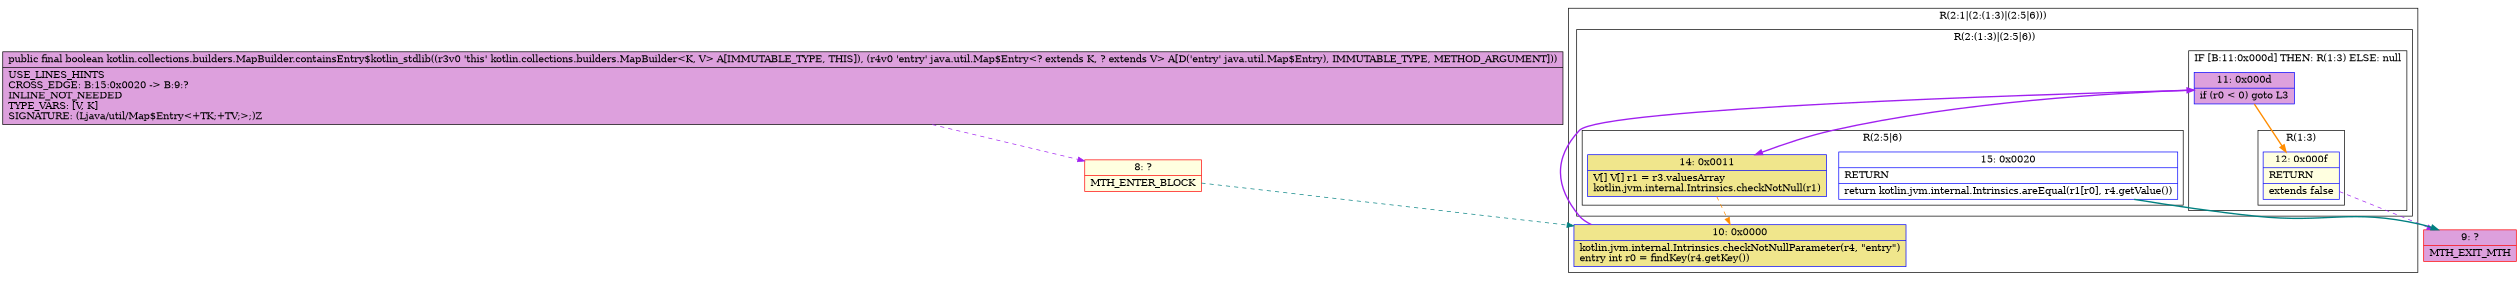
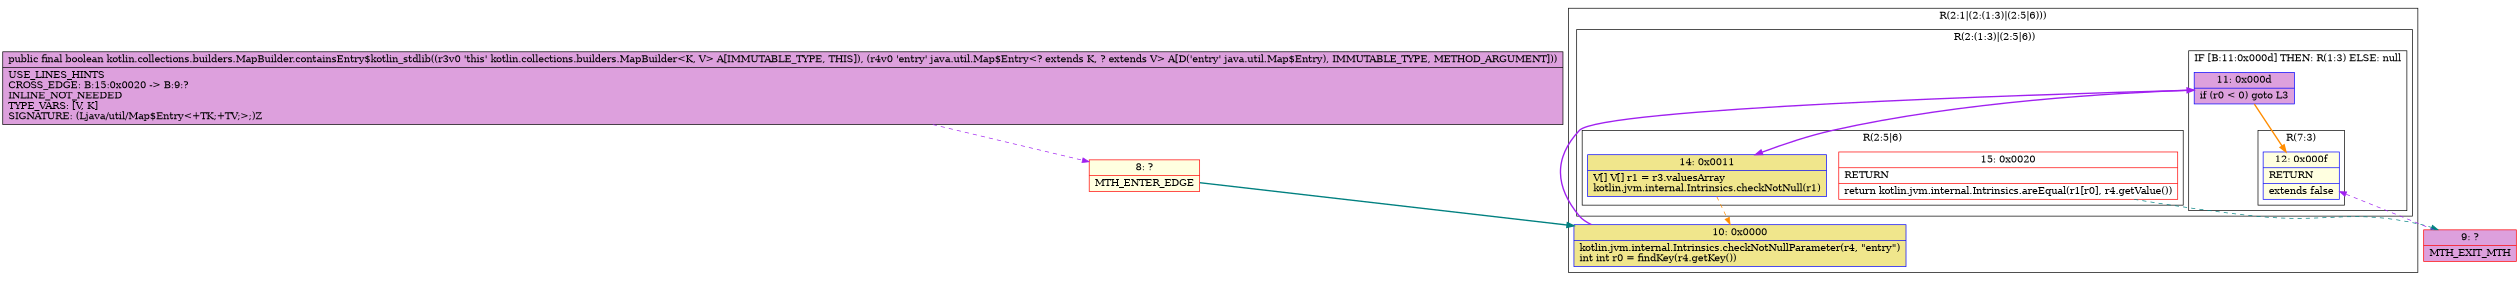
cluster "R(1:3)": label "R(1:3)" -> "R(7:3)"
node "15: 0x0020": color blue -> red
node "8: ?": text "MTH_ENTER_BLOCK" -> "MTH_ENTER_EDGE"
edge "8: ?" -> "10: 0x0000": style dashed -> bold
edge "12: 0x000f" -> "9: ?": reversed
edge "15: 0x0020" -> "9: ?": style bold -> dashed
node "10: 0x0000": text "entry int r0 = findKey(r4.getKey())" -> "int int r0 = findKey(r4.getKey())"
